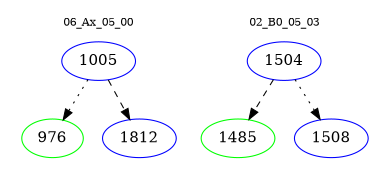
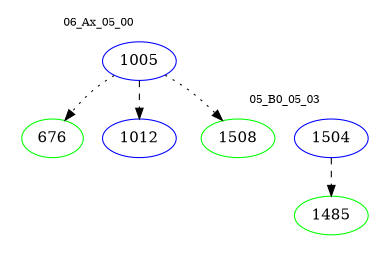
cluster "02_B0_05_03": label "02_B0_05_03" -> "05_B0_05_03"
edge "1504" -> "1508": now "1005" -> "1508"
node "976": label "976" -> "676"
node "1812": label "1812" -> "1012"
node "1508": color blue -> green
